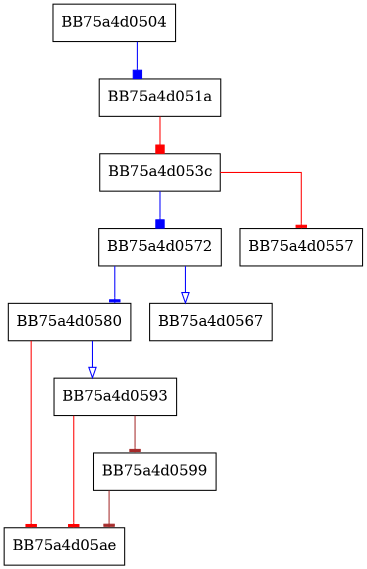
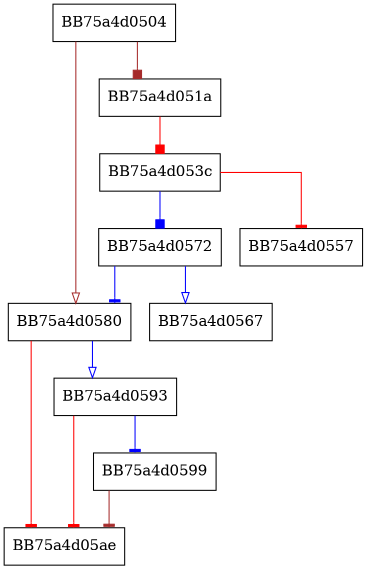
edge "BB75a4d0504" -> "BB75a4d051a": color blue -> brown
edge "BB75a4d0504" -> "BB75a4d0580": added
edge "BB75a4d0593" -> "BB75a4d0599": color brown -> blue
